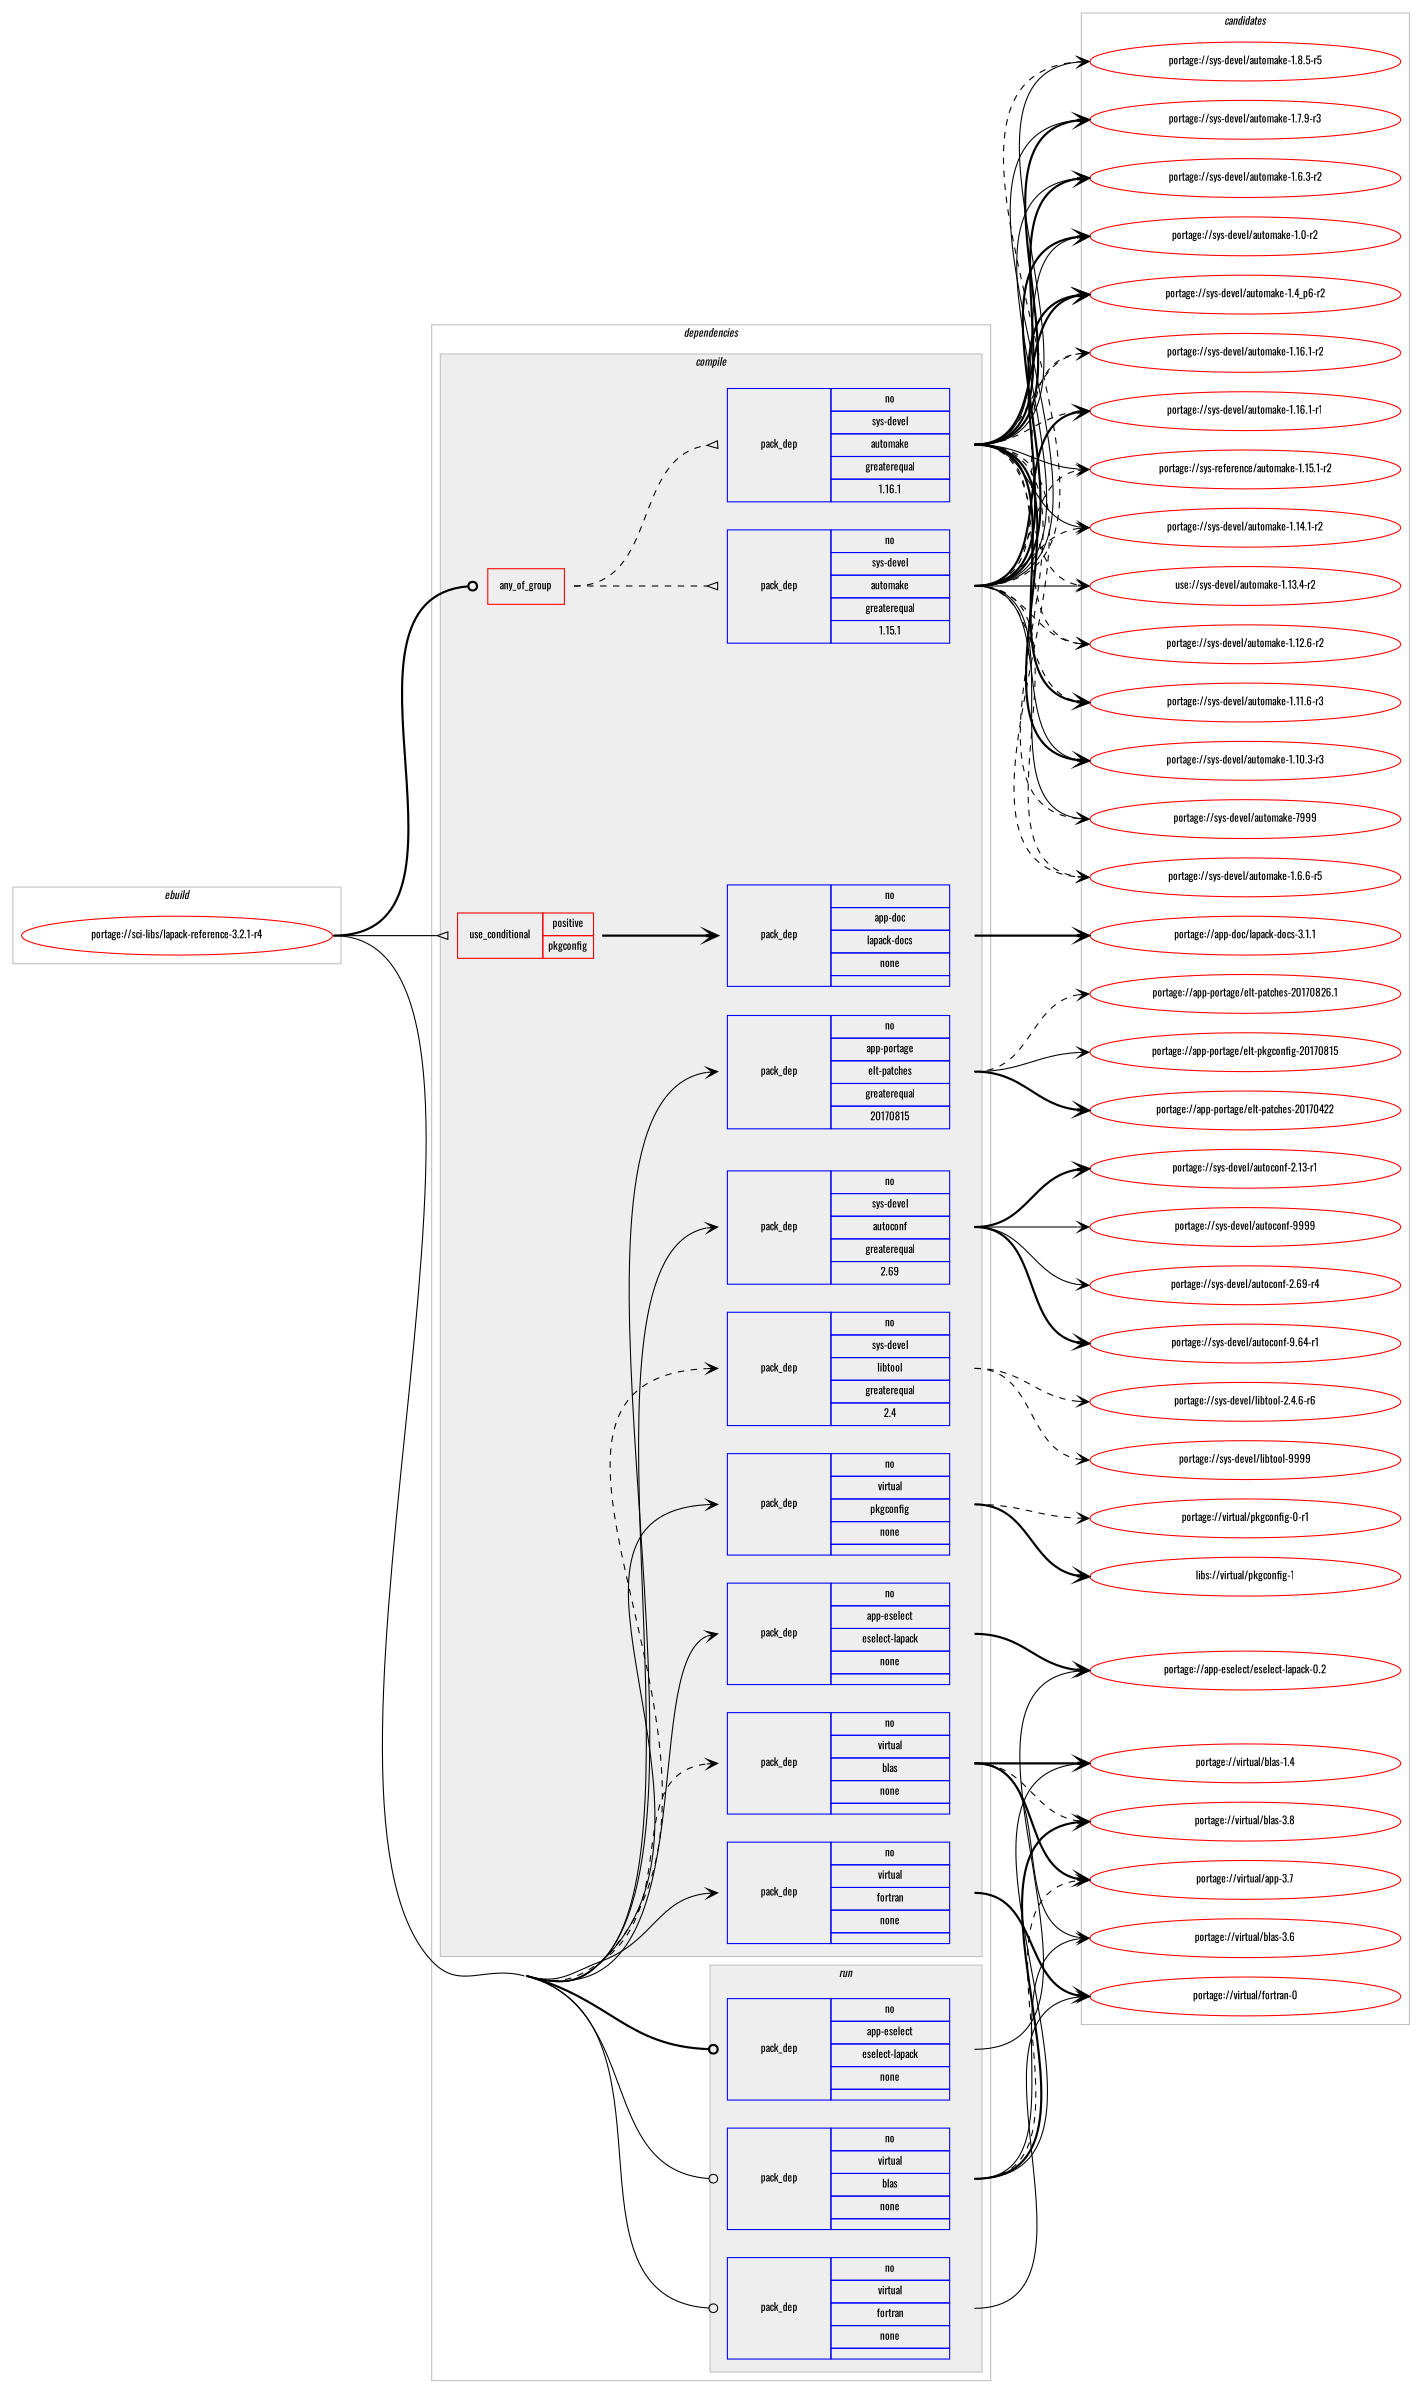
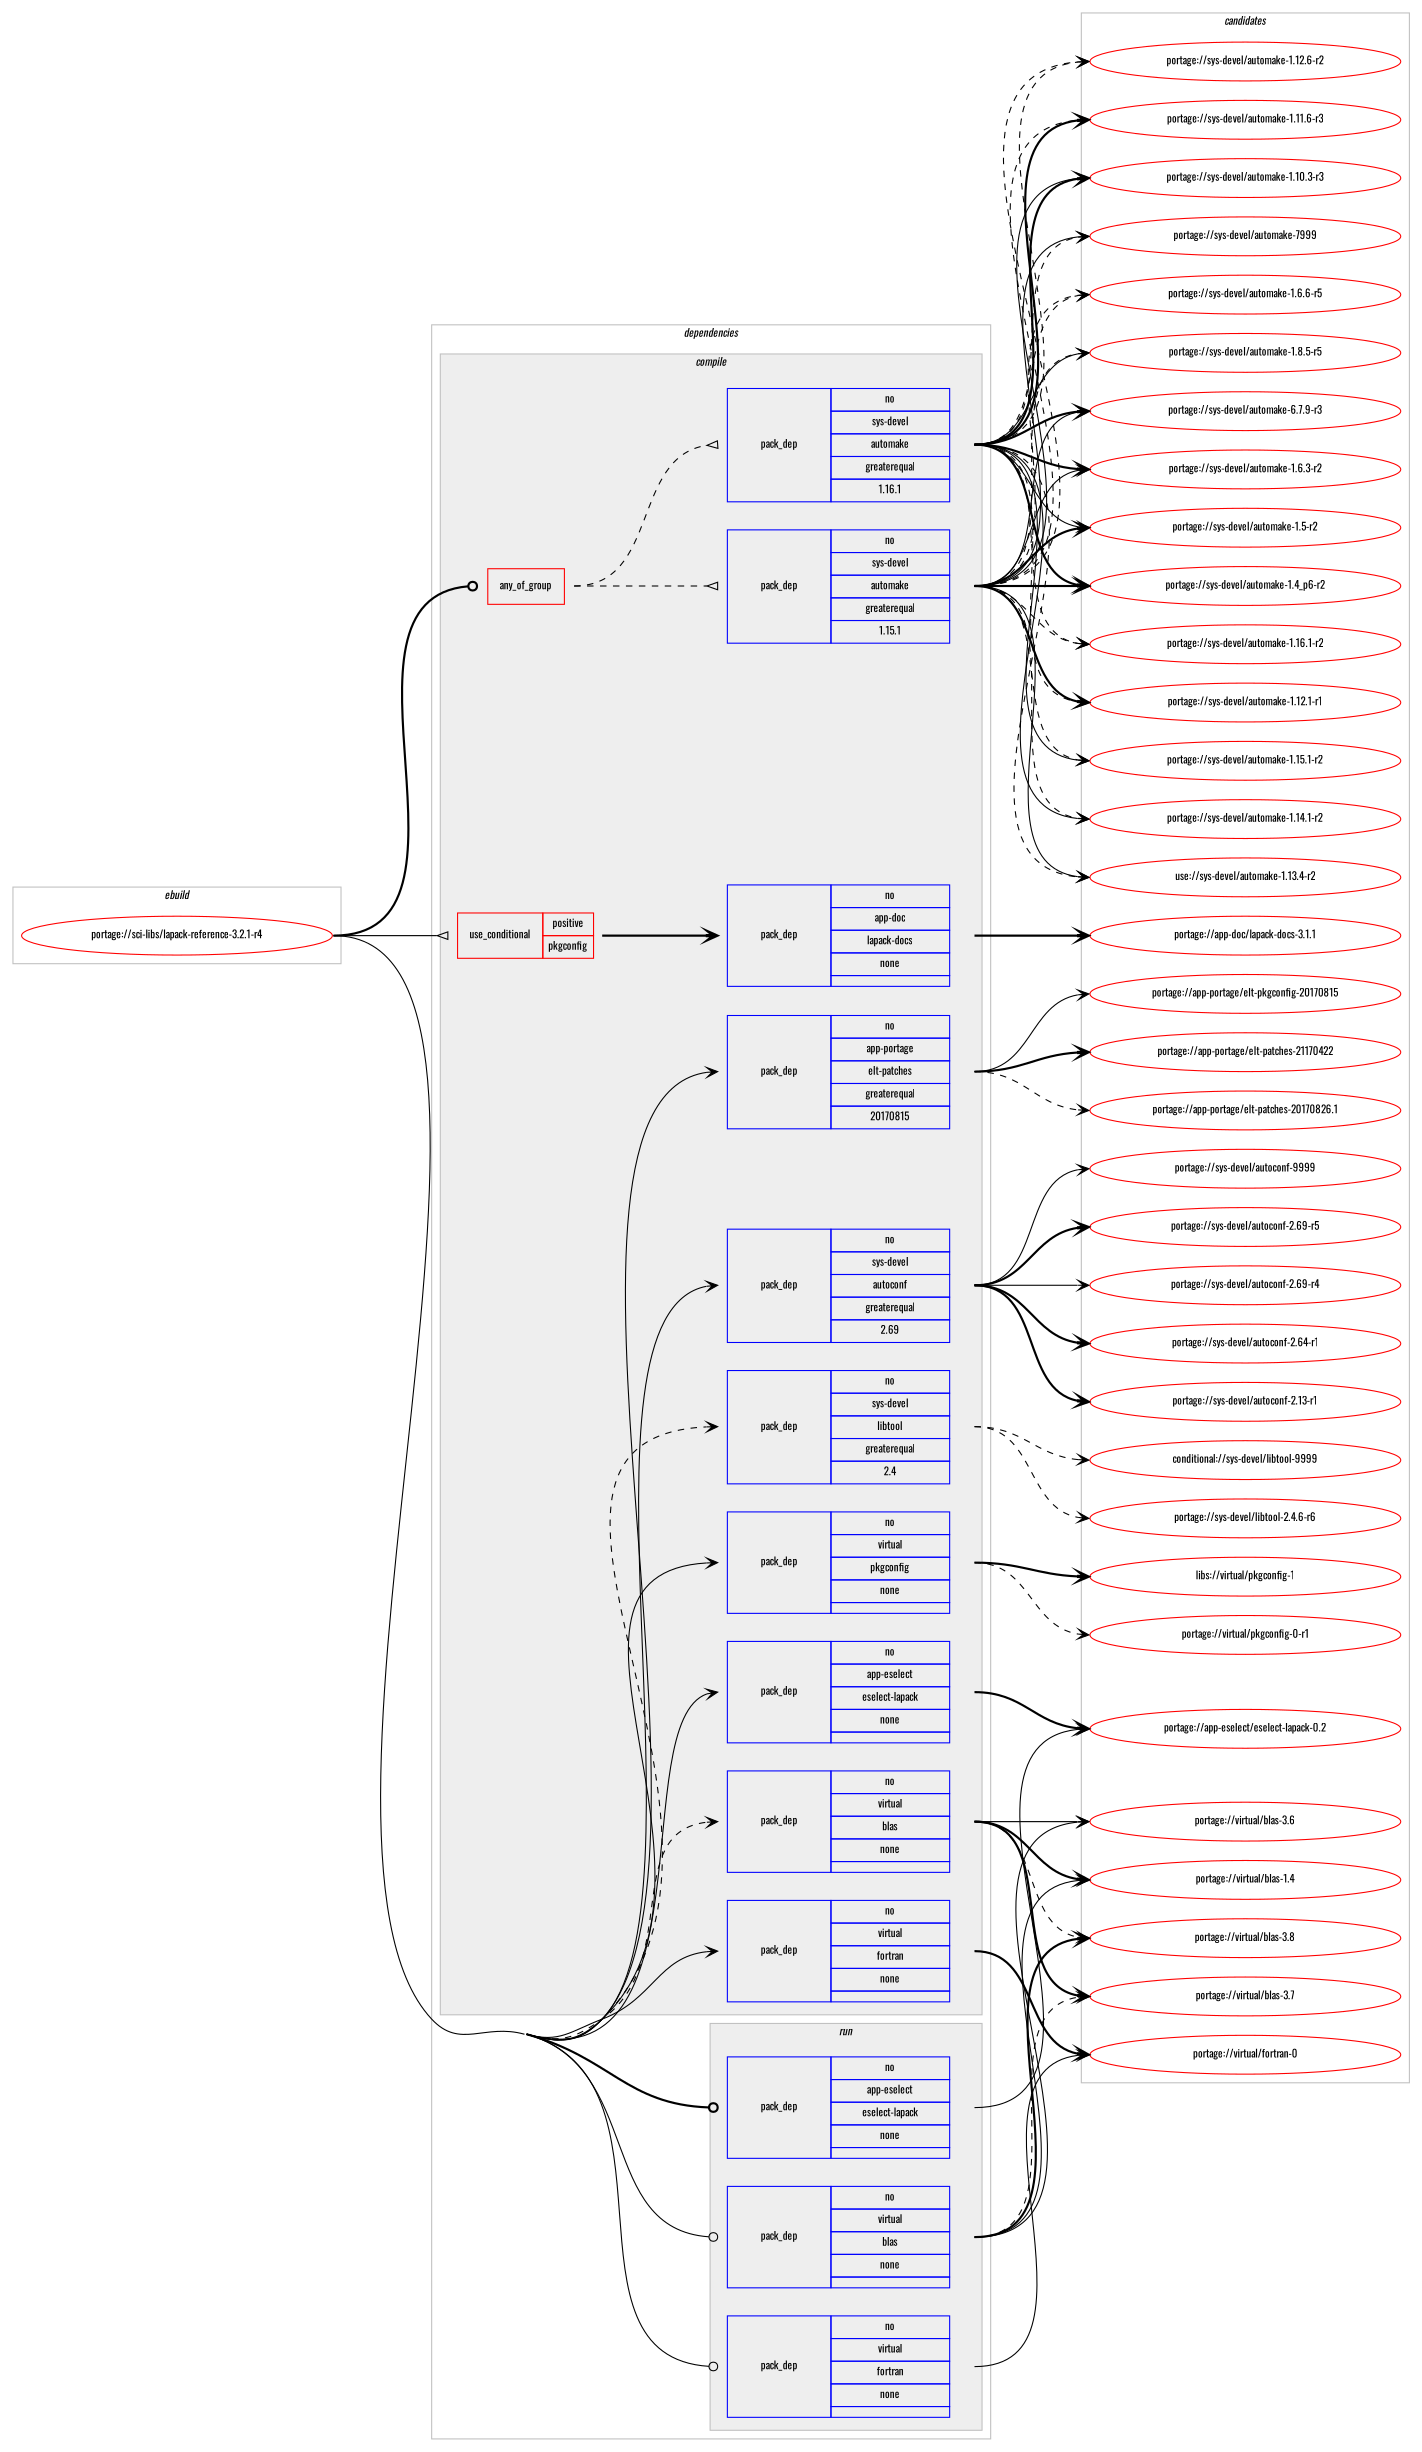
node "portage://sys-devel/automake-1.7.9-r3": label "portage://sys-devel/automake-1.7.9-r3" -> "portage://sys-devel/automake-6.7.9-r3"
node "portage://sys-devel/automake-1.0-r2": label "portage://sys-devel/automake-1.0-r2" -> "portage://sys-devel/automake-1.5-r2"
node "portage://sys-devel/automake-1.16.1-r1": label "portage://sys-devel/automake-1.16.1-r1" -> "portage://sys-devel/automake-1.12.1-r1"
node "portage://sys-reference/automake-1.15.1-r2": label "portage://sys-reference/automake-1.15.1-r2" -> "portage://sys-devel/automake-1.15.1-r2"
node "portage://app-portage/elt-patches-20170422": label "portage://app-portage/elt-patches-20170422" -> "portage://app-portage/elt-patches-21170422"
node "portage://sys-devel/autoconf-2.69-r5": added
node "portage://sys-devel/autoconf-9.64-r1": label "portage://sys-devel/autoconf-9.64-r1" -> "portage://sys-devel/autoconf-2.64-r1"
node "portage://sys-devel/libtool-9999": label "portage://sys-devel/libtool-9999" -> "conditional://sys-devel/libtool-9999"
node "portage://virtual/app-3.7": label "portage://virtual/app-3.7" -> "portage://virtual/blas-3.7"
